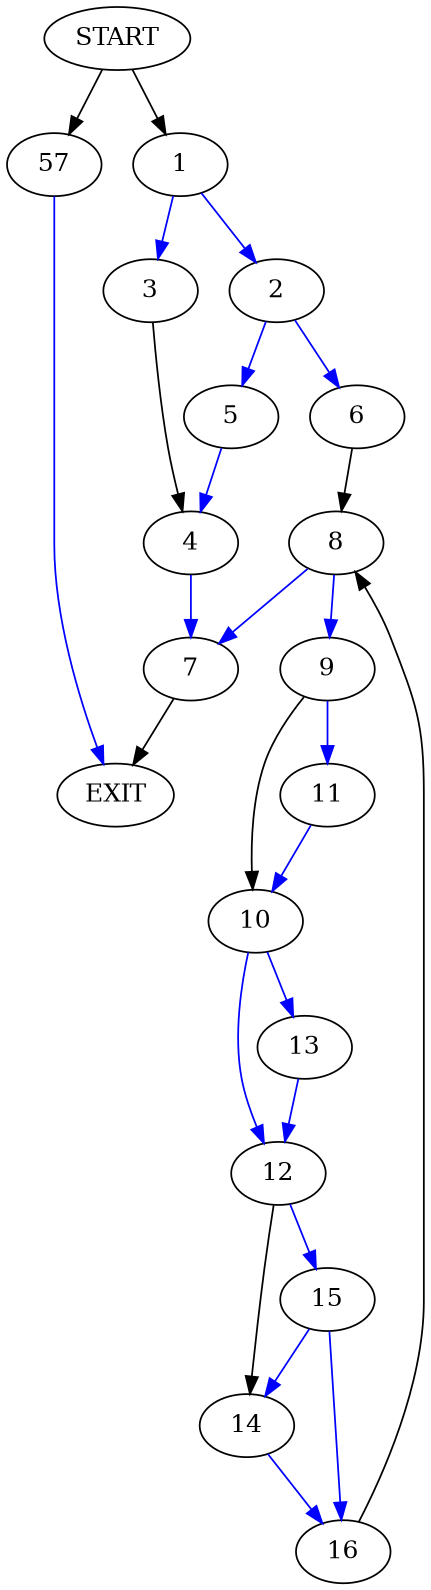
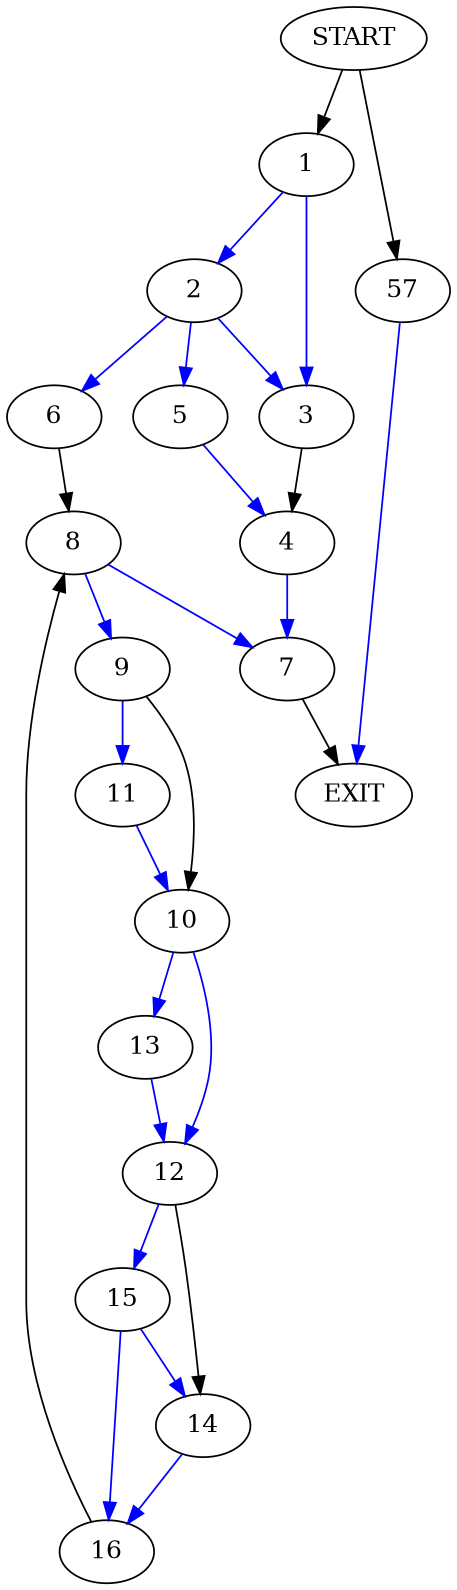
edge "2" -> "3": added
